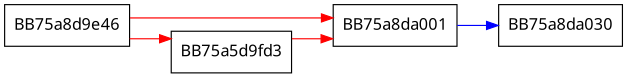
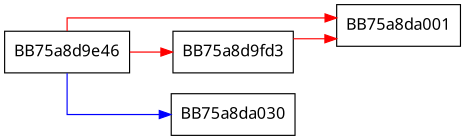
edge "BB75a8da001" -> "BB75a8da030": now "BB75a8d9e46" -> "BB75a8da030"
node "BB75a5d9fd3": label "BB75a5d9fd3" -> "BB75a8d9fd3"
